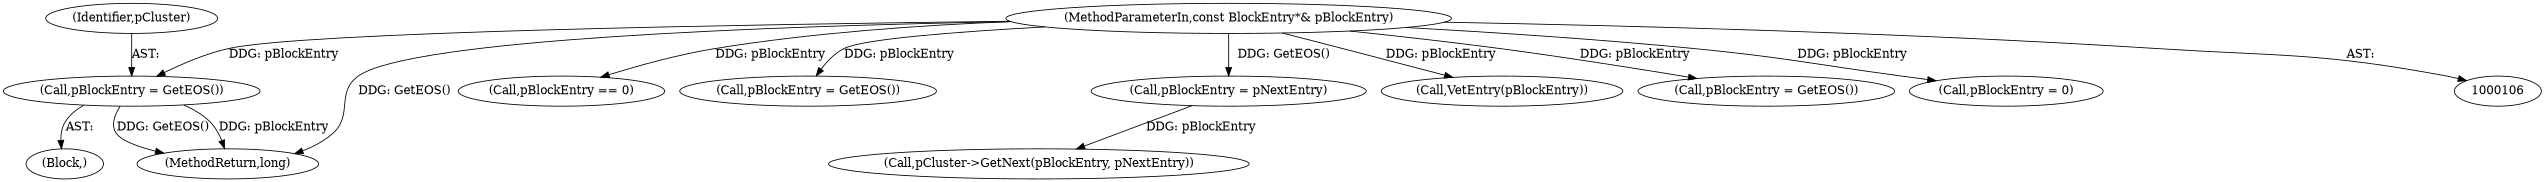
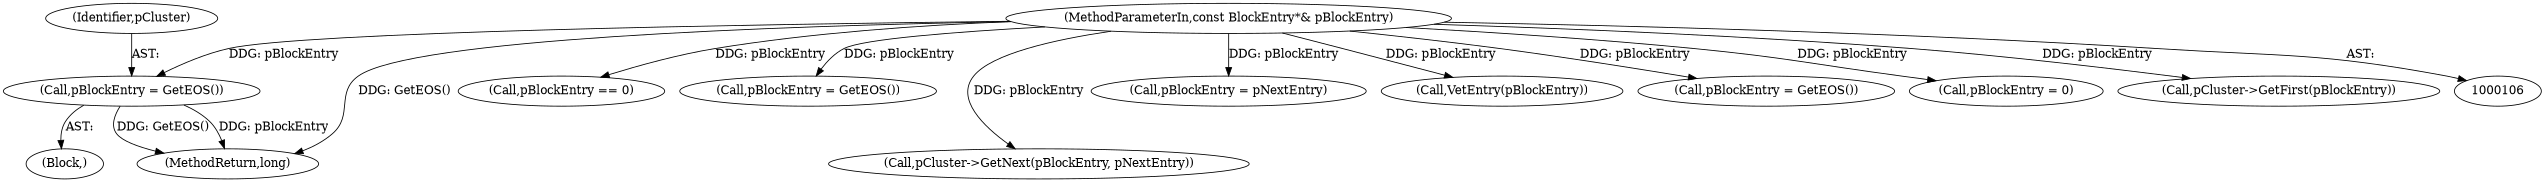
edge "(MethodParameterIn,const BlockEntry*& pBlockEntry)" -> "(Call,pBlockEntry = pNextEntry)": label "DDG: GetEOS()" -> "DDG: pBlockEntry"
node "(Call,pCluster->GetFirst(pBlockEntry))": added
edge "(Call,pBlockEntry = pNextEntry)" -> "(Call,pCluster->GetNext(pBlockEntry, pNextEntry))": now "(MethodParameterIn,const BlockEntry*& pBlockEntry)" -> "(Call,pCluster->GetNext(pBlockEntry, pNextEntry))"
